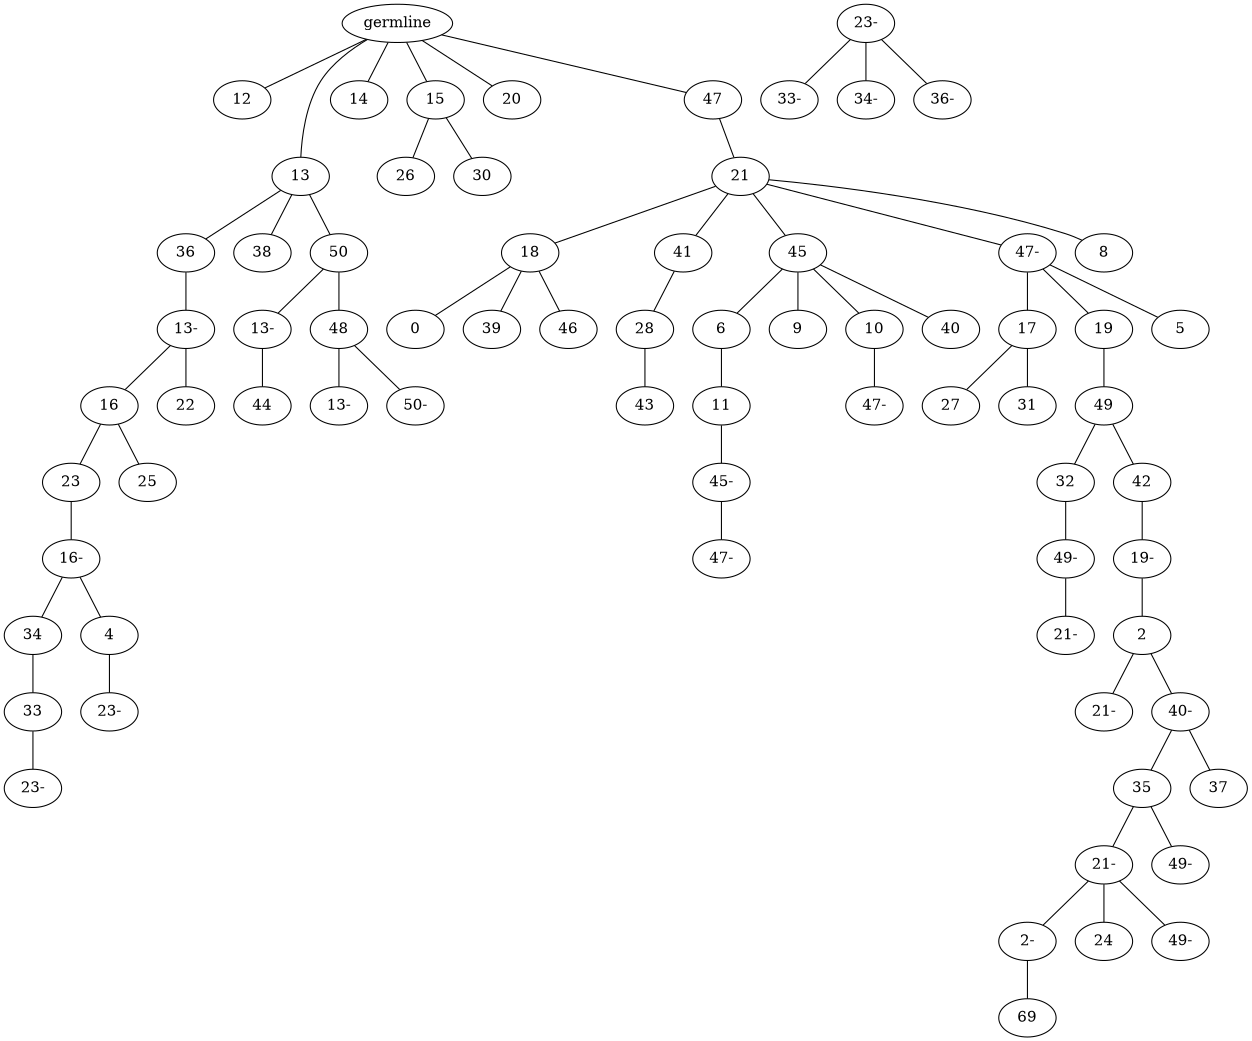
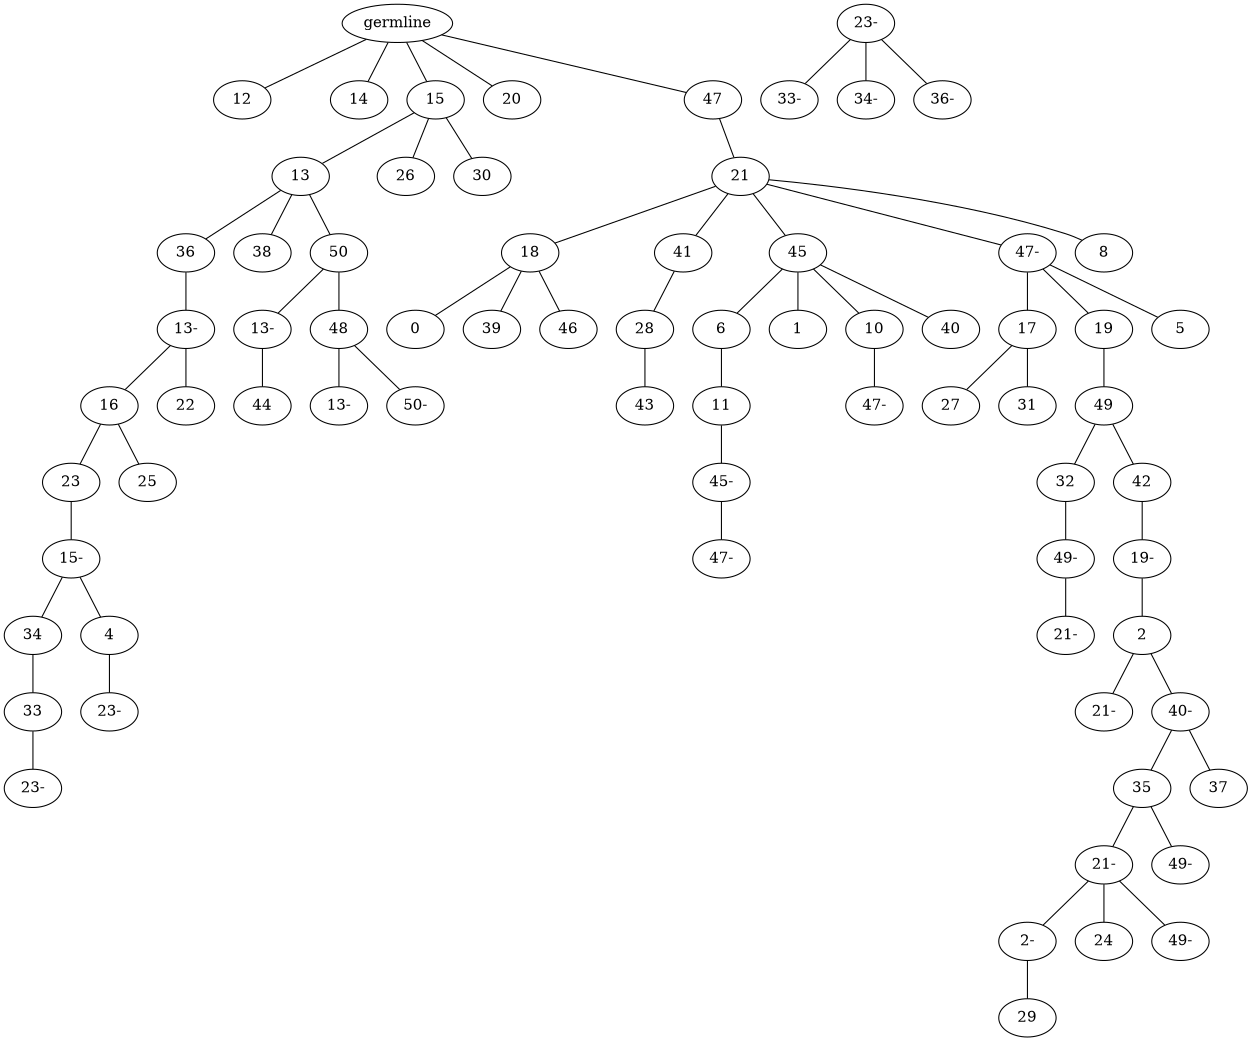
edge "germline" -- "13": now "15" -- "13"
node "9": label "9" -> "1"
node "16-": label "16-" -> "15-"
node "69": label "69" -> "29"
